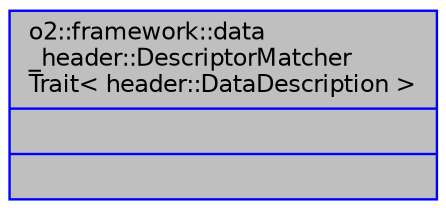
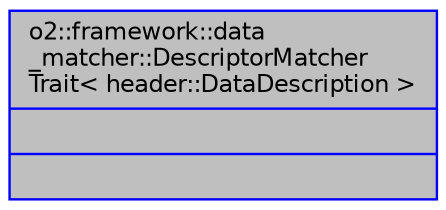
node "o2::framework::data": text "_header::DescriptorMatcher" -> "_matcher::DescriptorMatcher"
